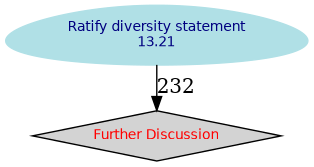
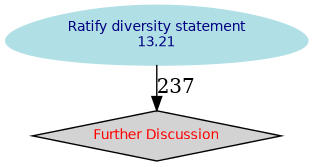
edge "Ratify diversity statement 13.21" -> "Further Discussion": label "232" -> "237"
